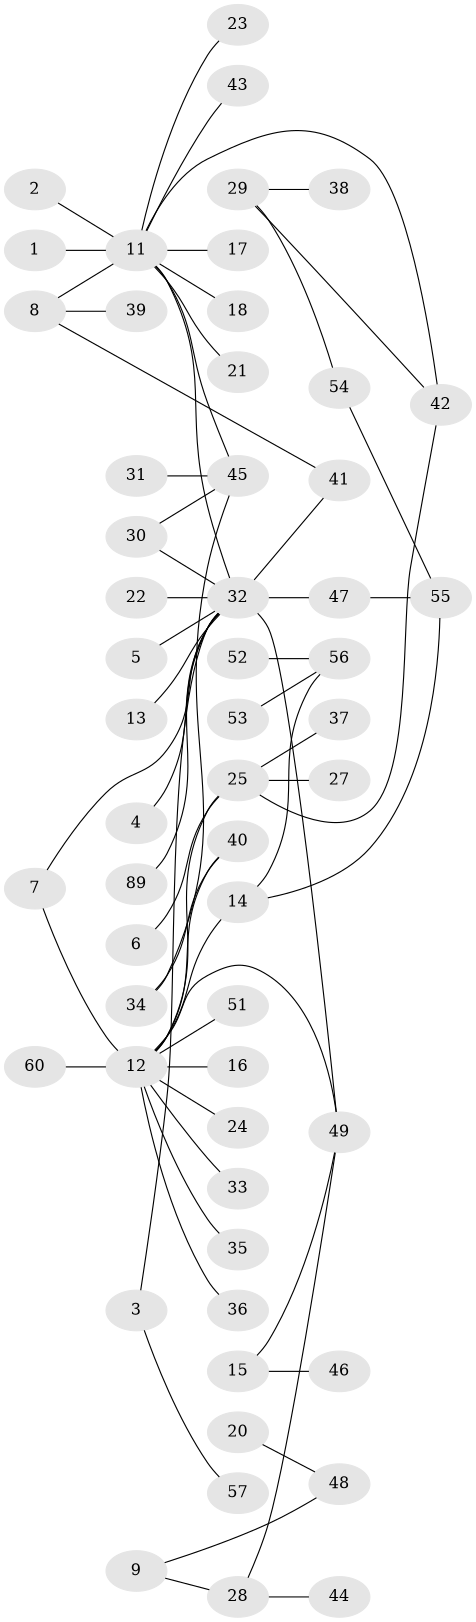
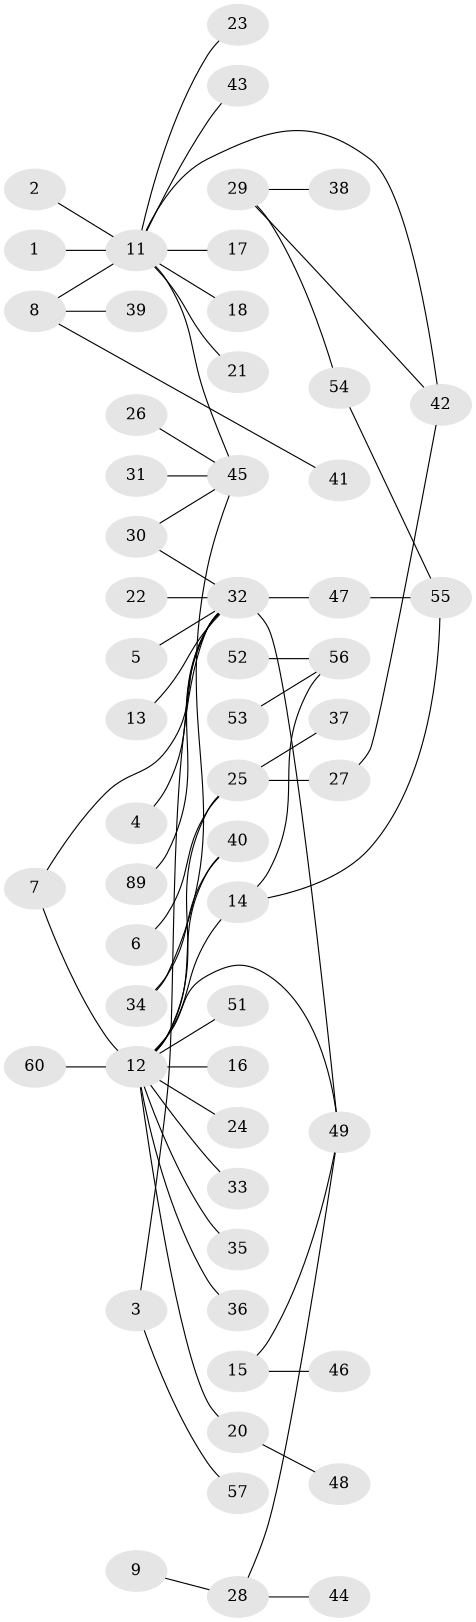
node "26": added
edge "11" -- "32": removed
edge "41" -- "32": removed
edge "42" -- "25": now "42" -- "27"
edge "12" -- "20": added
edge "48" -- "9": removed
